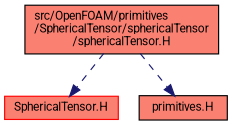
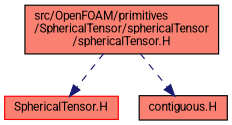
node "primitives.H": label "primitives.H" -> "contiguous.H"
